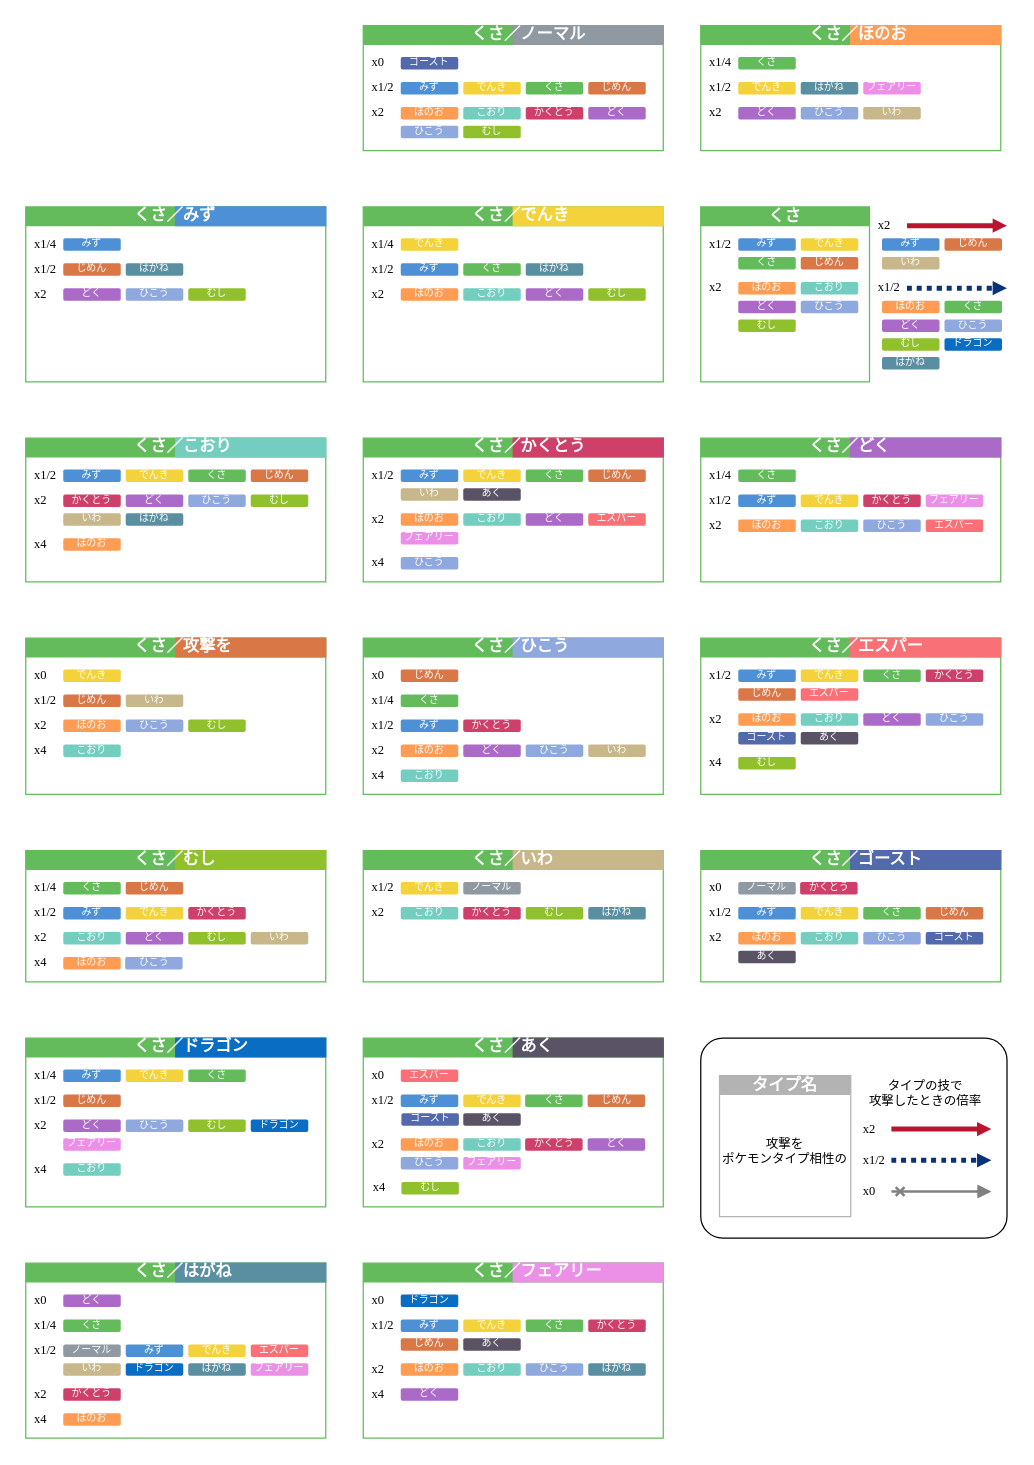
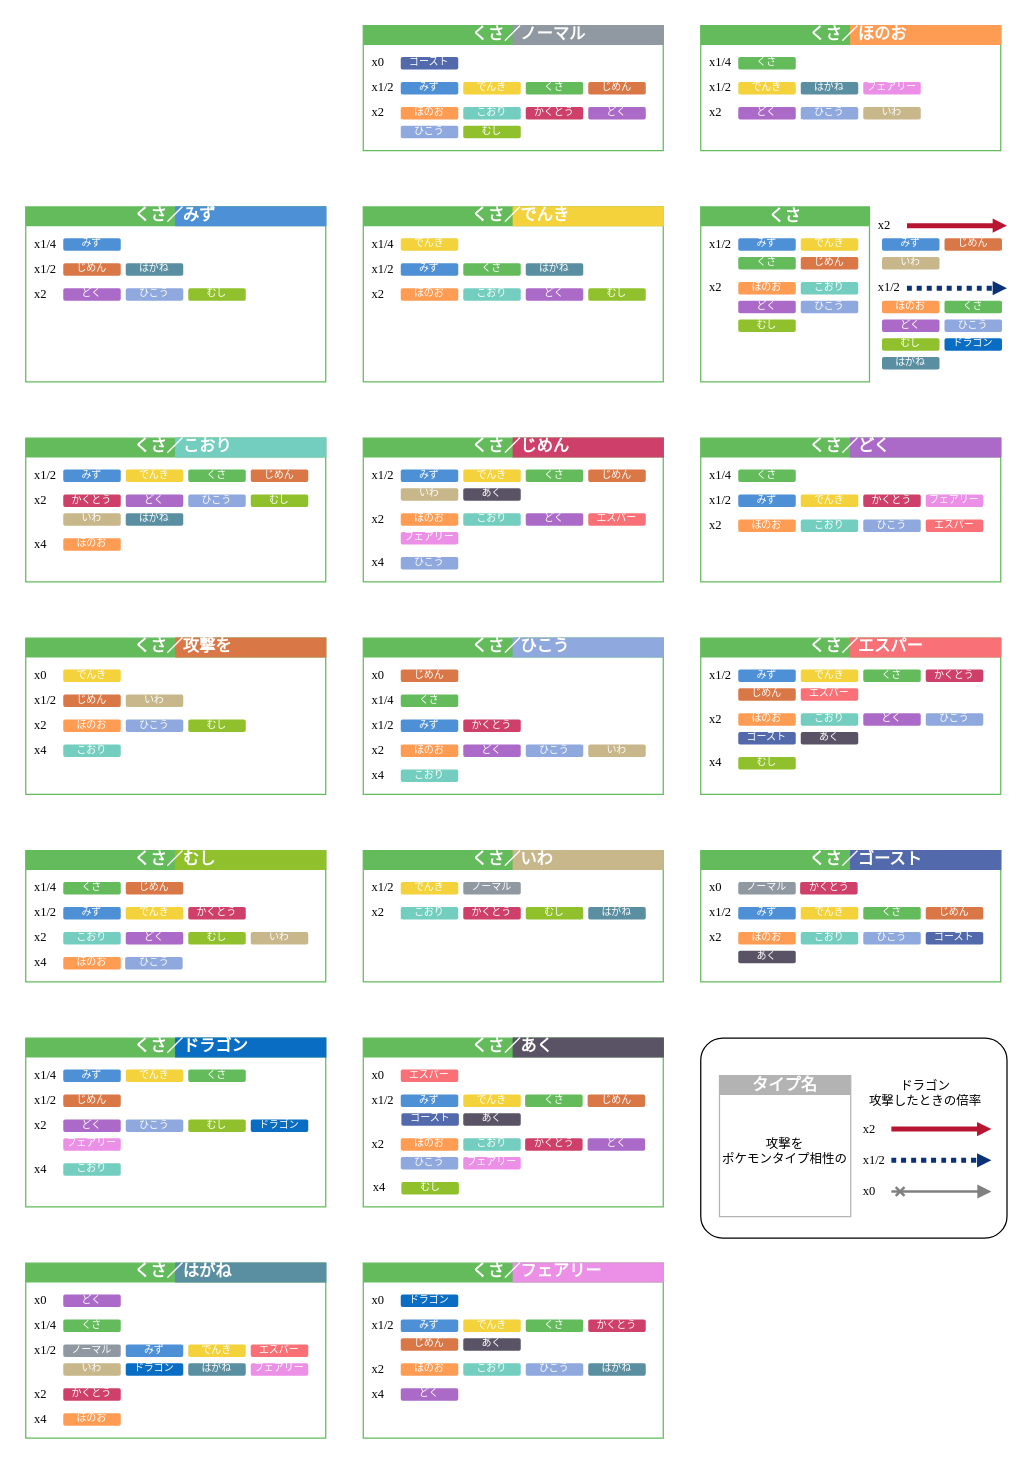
node "くさ／かくとう": label "くさ／かくとう" -> "くさ／じめん"
node "タイプの技で 攻撃したときの倍率": label "タイプの技で 攻撃したときの倍率" -> "ドラゴン 攻撃したときの倍率"
